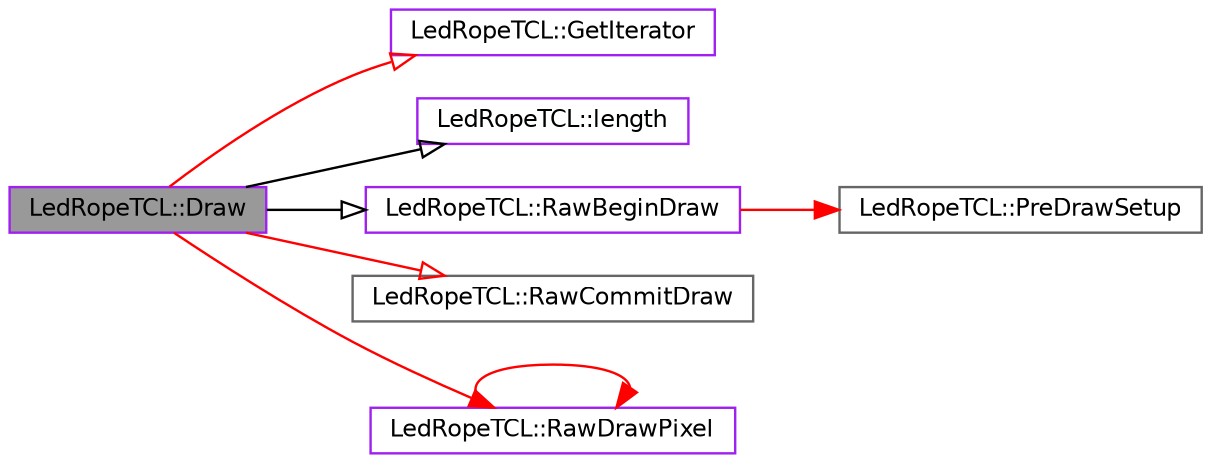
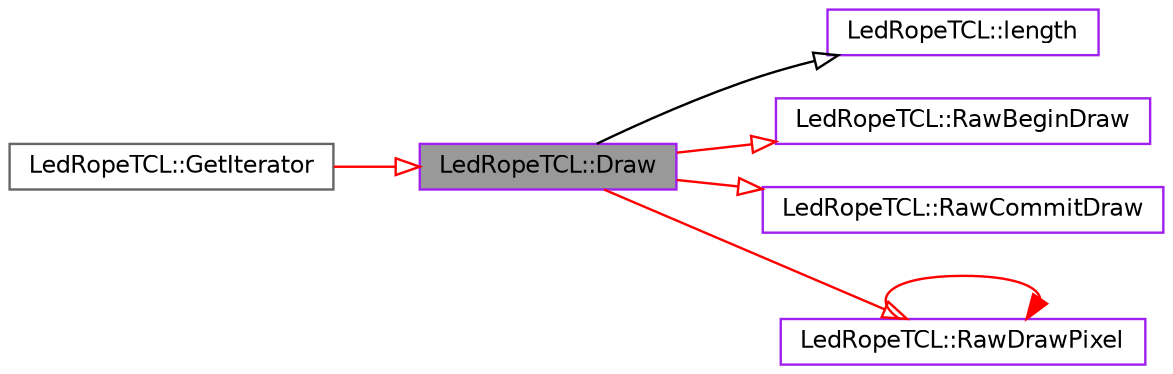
node "LedRopeTCL::GetIterator": color purple -> gray40
edge "LedRopeTCL::Draw" -> "LedRopeTCL::GetIterator": reversed
edge "LedRopeTCL::Draw" -> "LedRopeTCL::RawBeginDraw": color black -> red
node "LedRopeTCL::PreDrawSetup": removed
node "LedRopeTCL::RawCommitDraw": color gray40 -> purple
edge "LedRopeTCL::Draw" -> "LedRopeTCL::RawDrawPixel": arrowhead normal -> onormal
